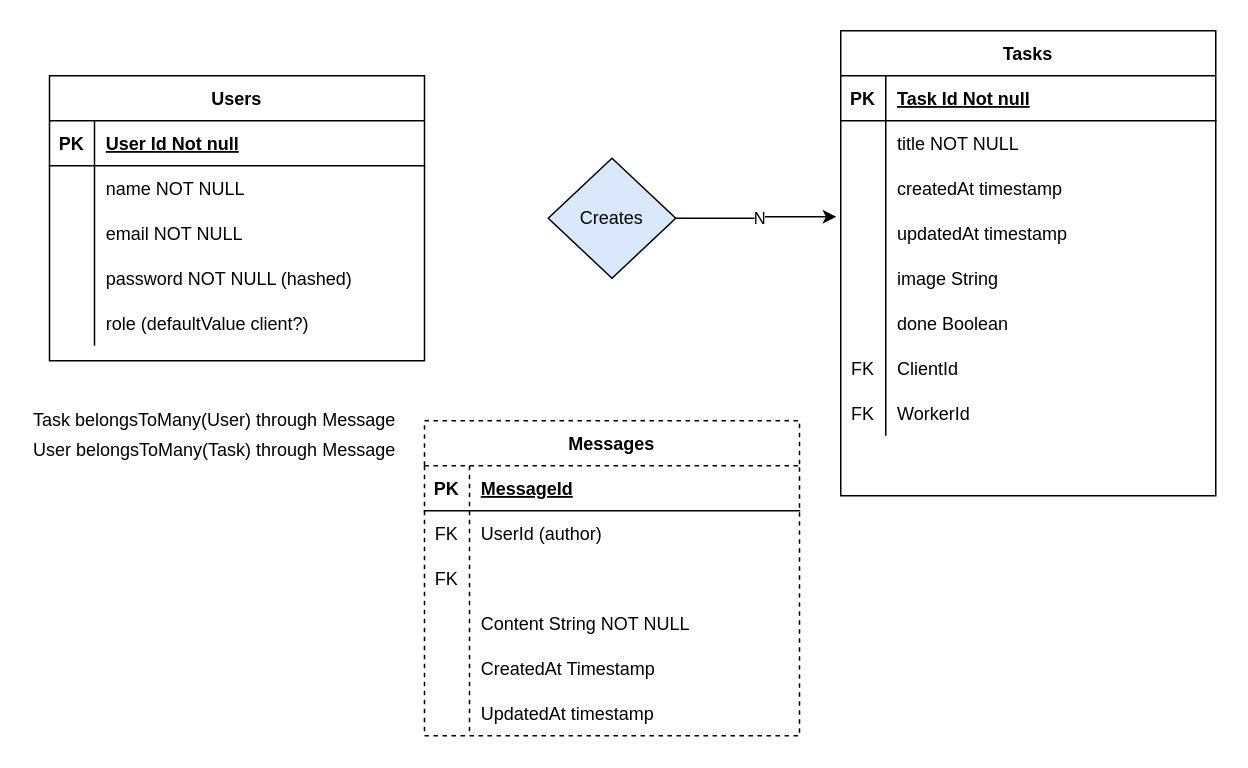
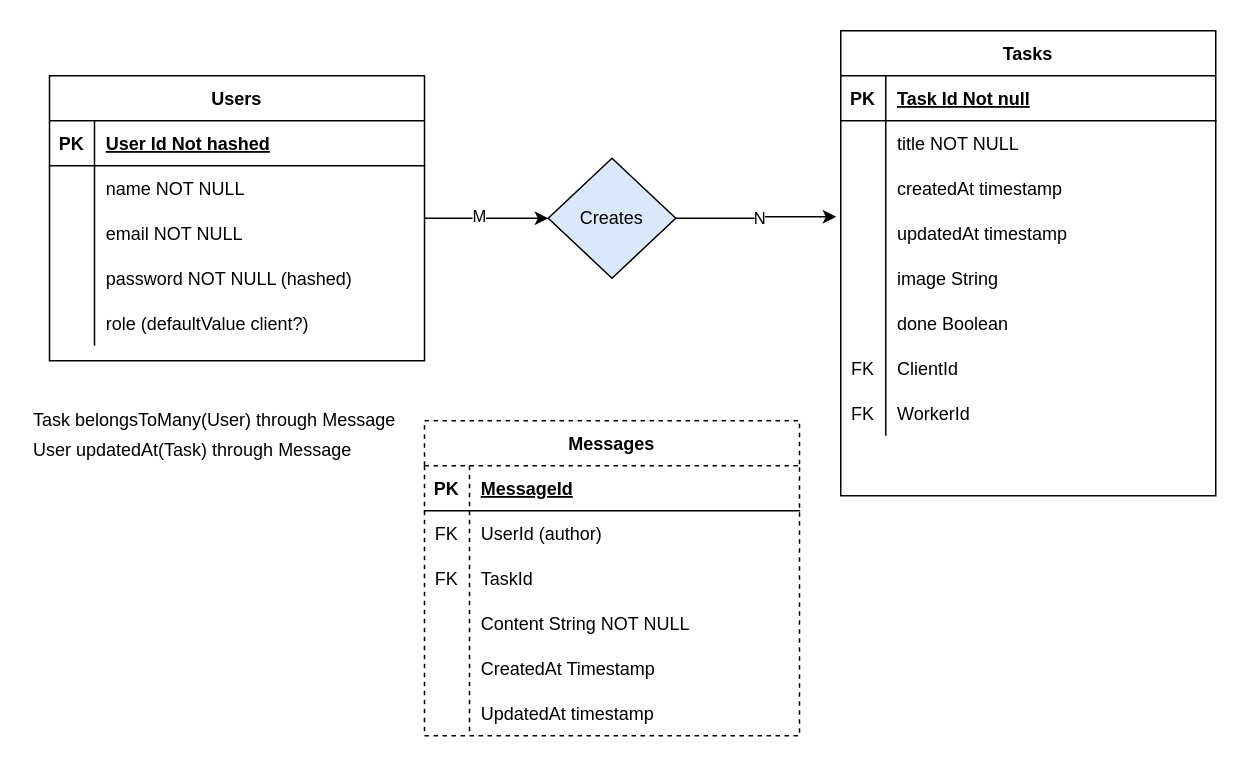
node "User Id Not null": label "User Id Not null" -> "User Id Not hashed"
edge "Users" -> "Creates": added, label "M"
node "User belongsToMany(Task) through Message": label "User belongsToMany(Task) through Message" -> "User updatedAt(Task) through Message"
node "TaskId": added
